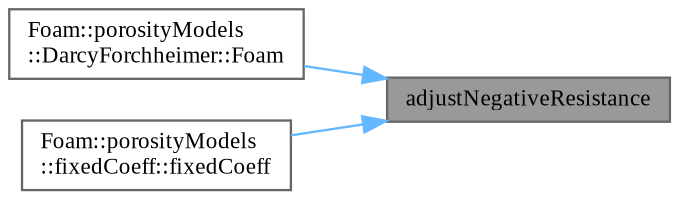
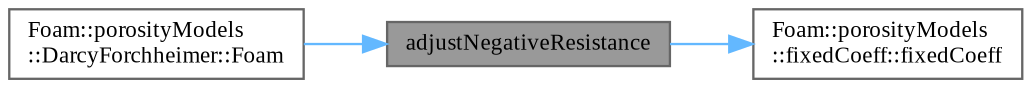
edge "Foam::porosityModels ::fixedCoeff::fixedCoeff" -> "adjustNegativeResistance": reversed
